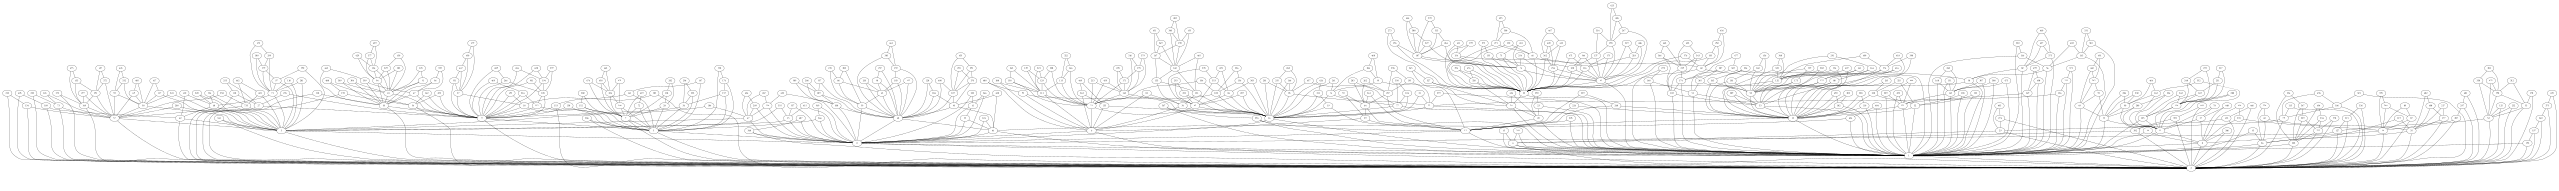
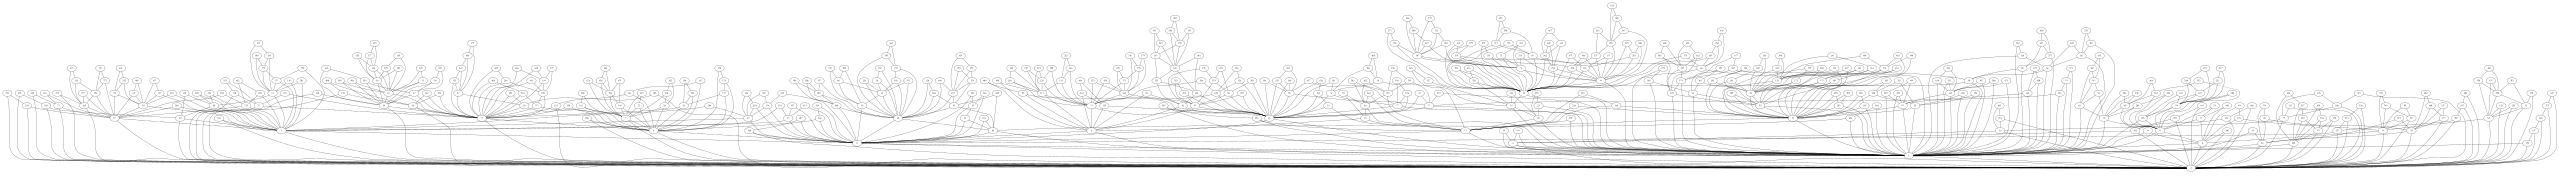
edge "460" -- "82": now "460" -- "427"
edge "327" -- "30": removed
